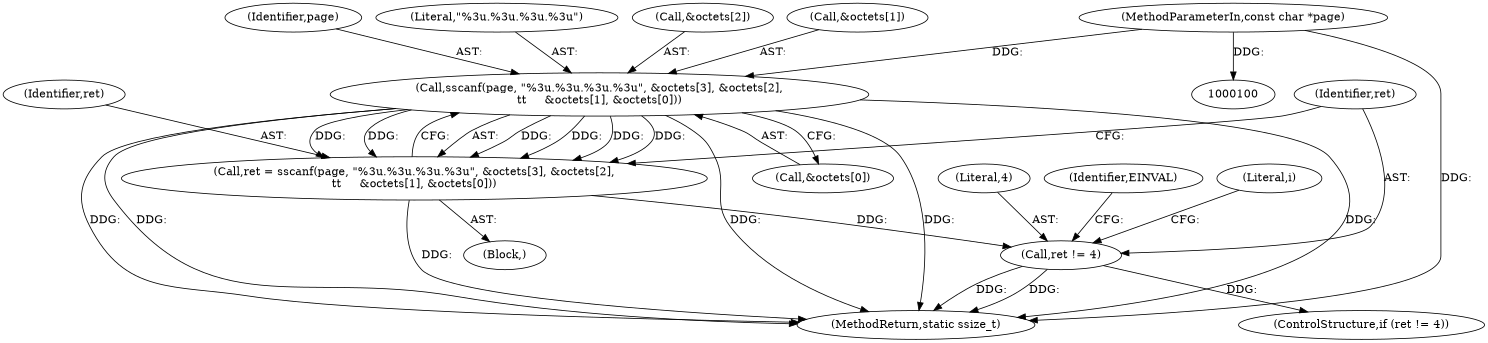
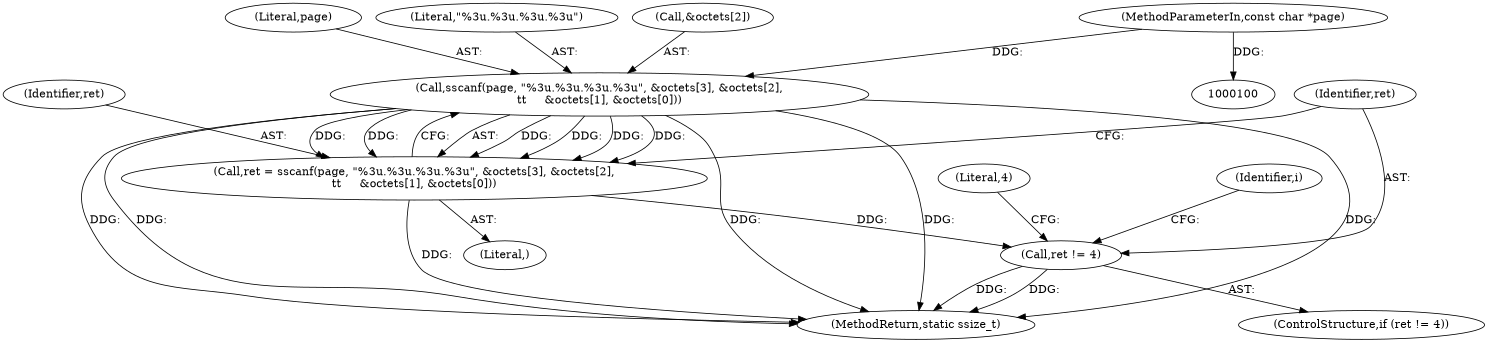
node "(Identifier,page)": label "(Identifier,page)" -> "(Literal,page)"
node "(Call,&octets[1])": removed
node "(Call,&octets[0])": removed
node "(Identifier,EINVAL)": removed
node "(Literal,i)": label "(Literal,i)" -> "(Identifier,i)"
edge "(Literal,4)" -> "(Call,ret != 4)": label "AST: " -> "CFG: "
node "(Block,)": label "(Block,)" -> "(Literal,)"
edge "(MethodParameterIn,const char *page)" -> "(MethodReturn,static ssize_t)": removed, label "DDG:"
edge "(Call,ret != 4)" -> "(ControlStructure,if (ret != 4))": label "DDG: " -> "AST: "
